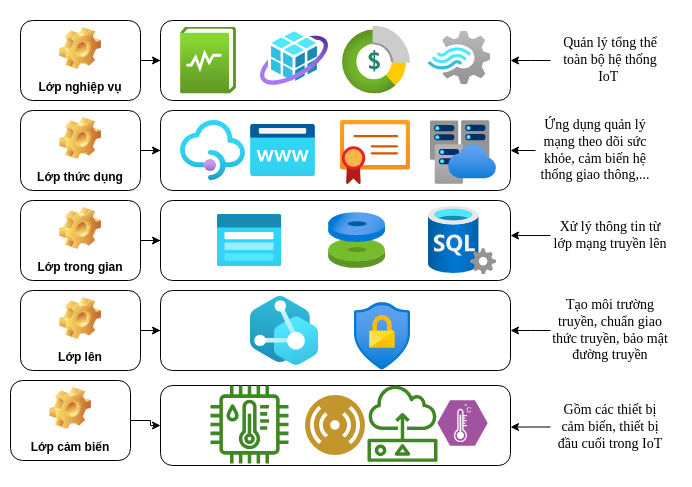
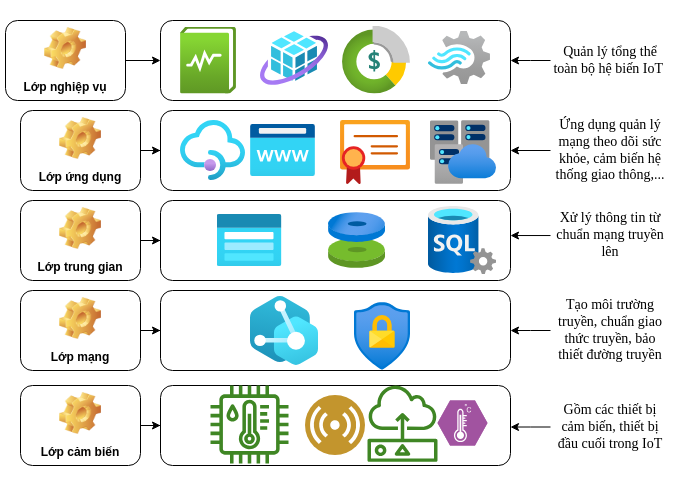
node "Lớp nghiệp vụ": moved (81, 61) -> (66, 61)
node "Quản lý tổng thể toàn bộ hệ thống IoT": label "Quản lý tổng thể toàn bộ hệ thống IoT" -> "Quản lý tổng thể toàn bộ hệ biến IoT"
node "Ứng dụng quản lý mạng theo dõi sức khỏe, cảm biến hệ thống giao thông,...": moved (596, 151) -> (611, 151)
node "Lớp thức dụng": label "Lớp thức dụng" -> "Lớp ứng dụng"
node "Xử lý thông tin từ lớp mạng truyền lên": label "Xử lý thông tin từ lớp mạng truyền lên" -> "Xử lý thông tin từ chuẩn mạng truyền lên"
node "Lớp trong gian": label "Lớp trong gian" -> "Lớp trung gian"
node "Tạo môi trường truyền, chuẩn giao thức truyền, bảo mật đường truyền": label "Tạo môi trường truyền, chuẩn giao thức truyền, bảo mật đường truyền" -> "Tạo môi trường truyền, chuẩn giao thức truyền, bảo thiết đường truyền"
node "Lớp lên": label "Lớp lên" -> "Lớp mạng"
node "Lớp cảm biến": moved (71, 421) -> (81, 426)
